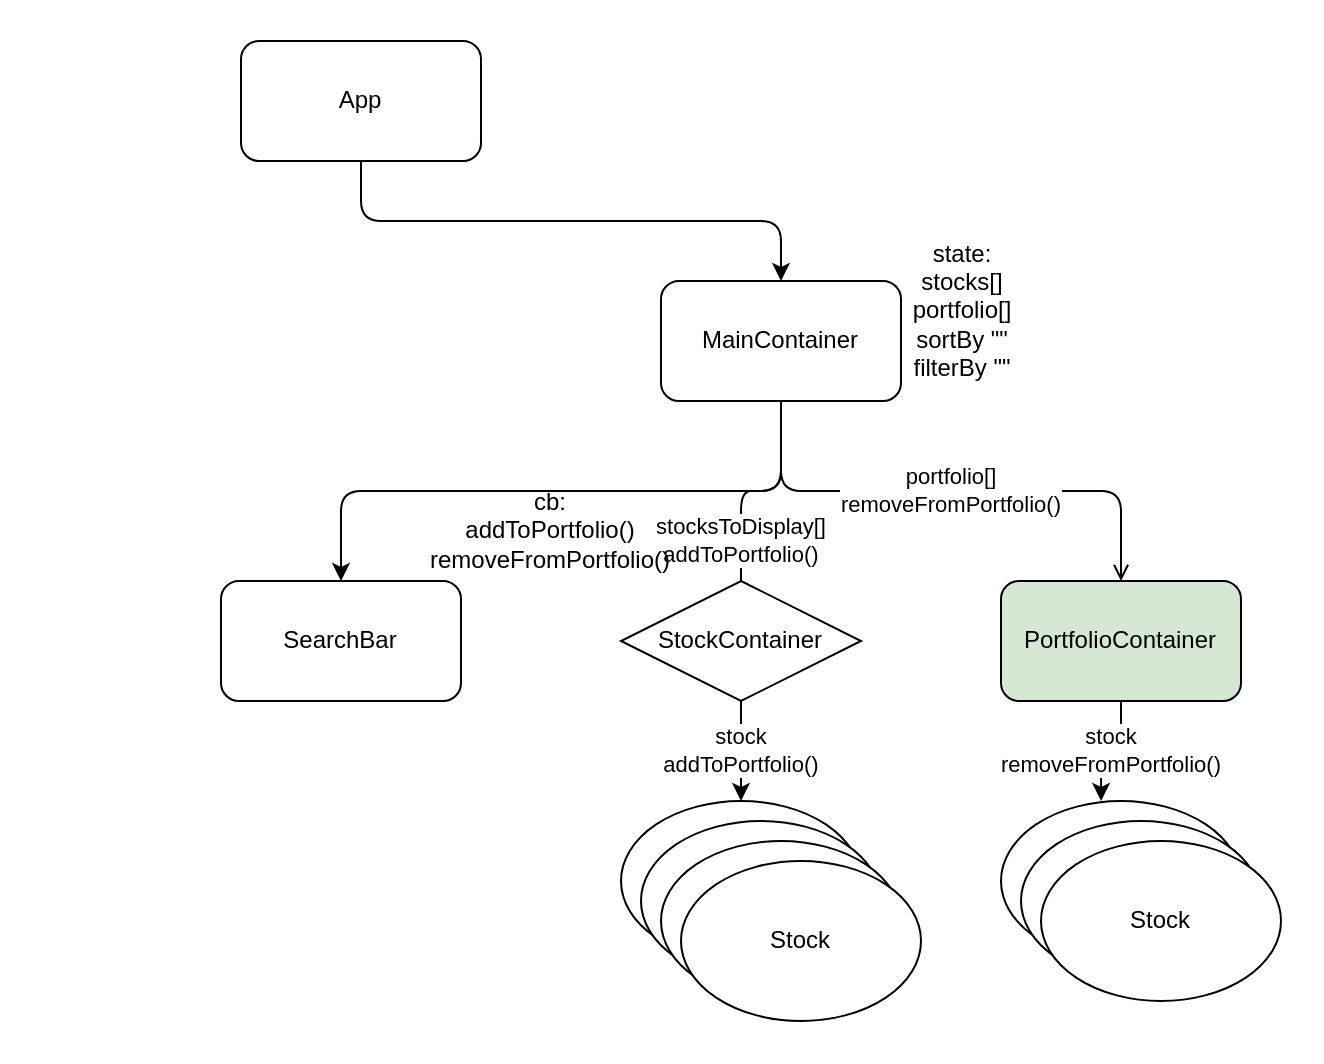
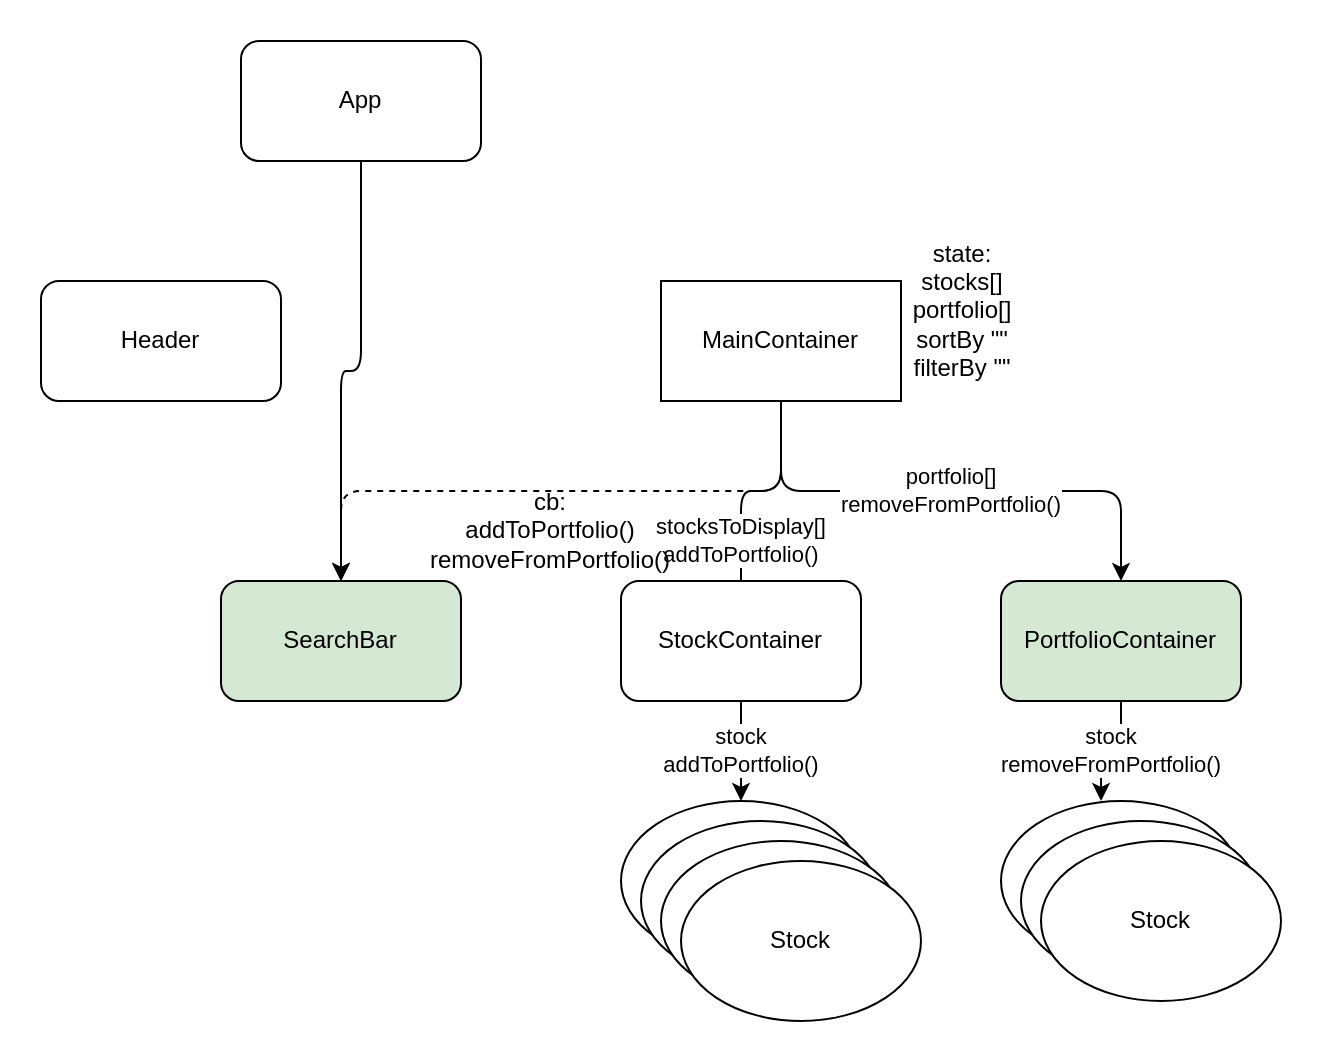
edge "App" -> "MainContainer": now "App" -> "SearchBar"
node "Header": added
node "MainContainer": shape rounded rectangle -> rectangle
edge "MainContainer" -> "SearchBar": style solid -> dashed
edge "MainContainer" -> "PortfolioContainer": arrowhead open -> classic
node "SearchBar": fillcolor #ffffff -> #d5e8d4
node "StockContainer": shape diamond -> rounded rectangle
